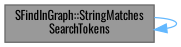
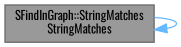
node "SFindInGraph::StringMatches SearchTokens": label "SFindInGraph::StringMatches SearchTokens" -> "SFindInGraph::StringMatches StringMatches"
